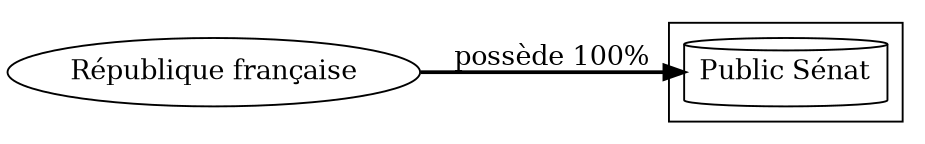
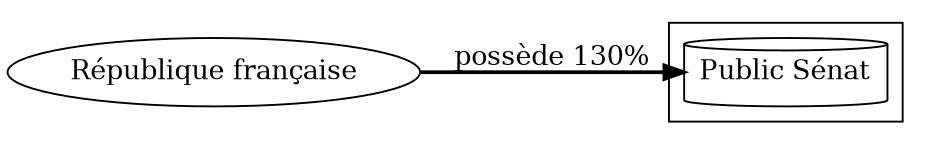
edge "République française" -> "Public Sénat": label "possède 100%" -> "possède 130%"
